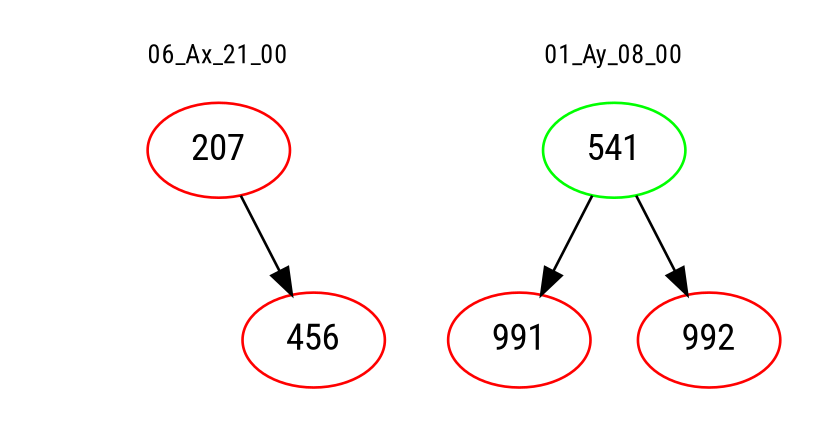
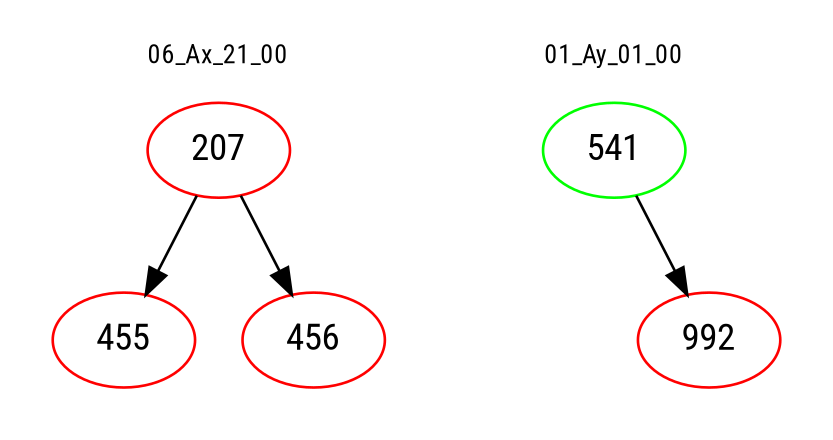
cluster "01_Ay_08_00": label "01_Ay_08_00" -> "01_Ay_01_00"
node "455": added
node "991": removed
